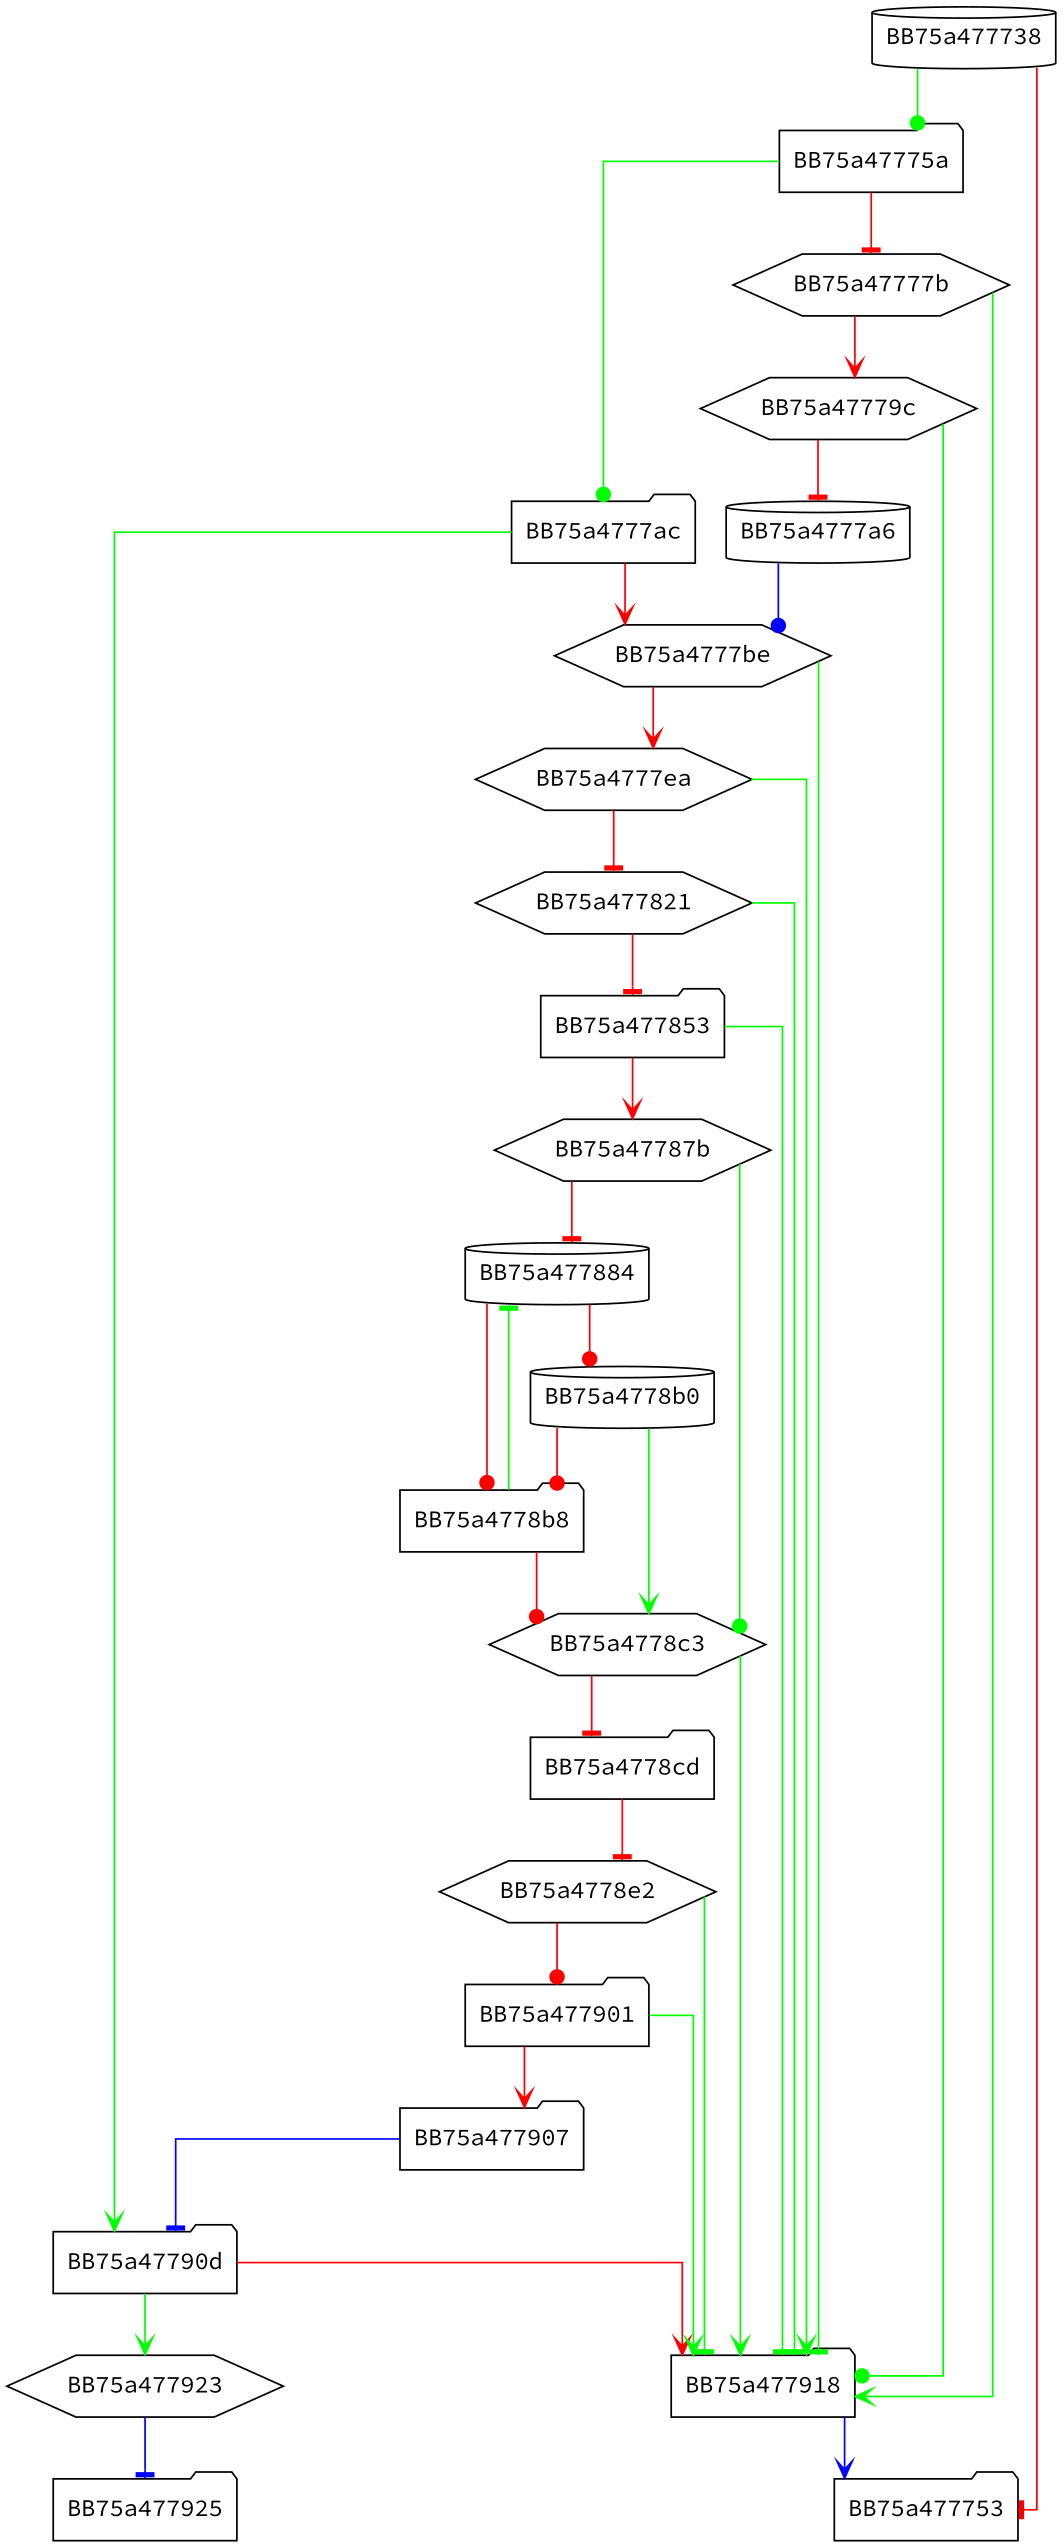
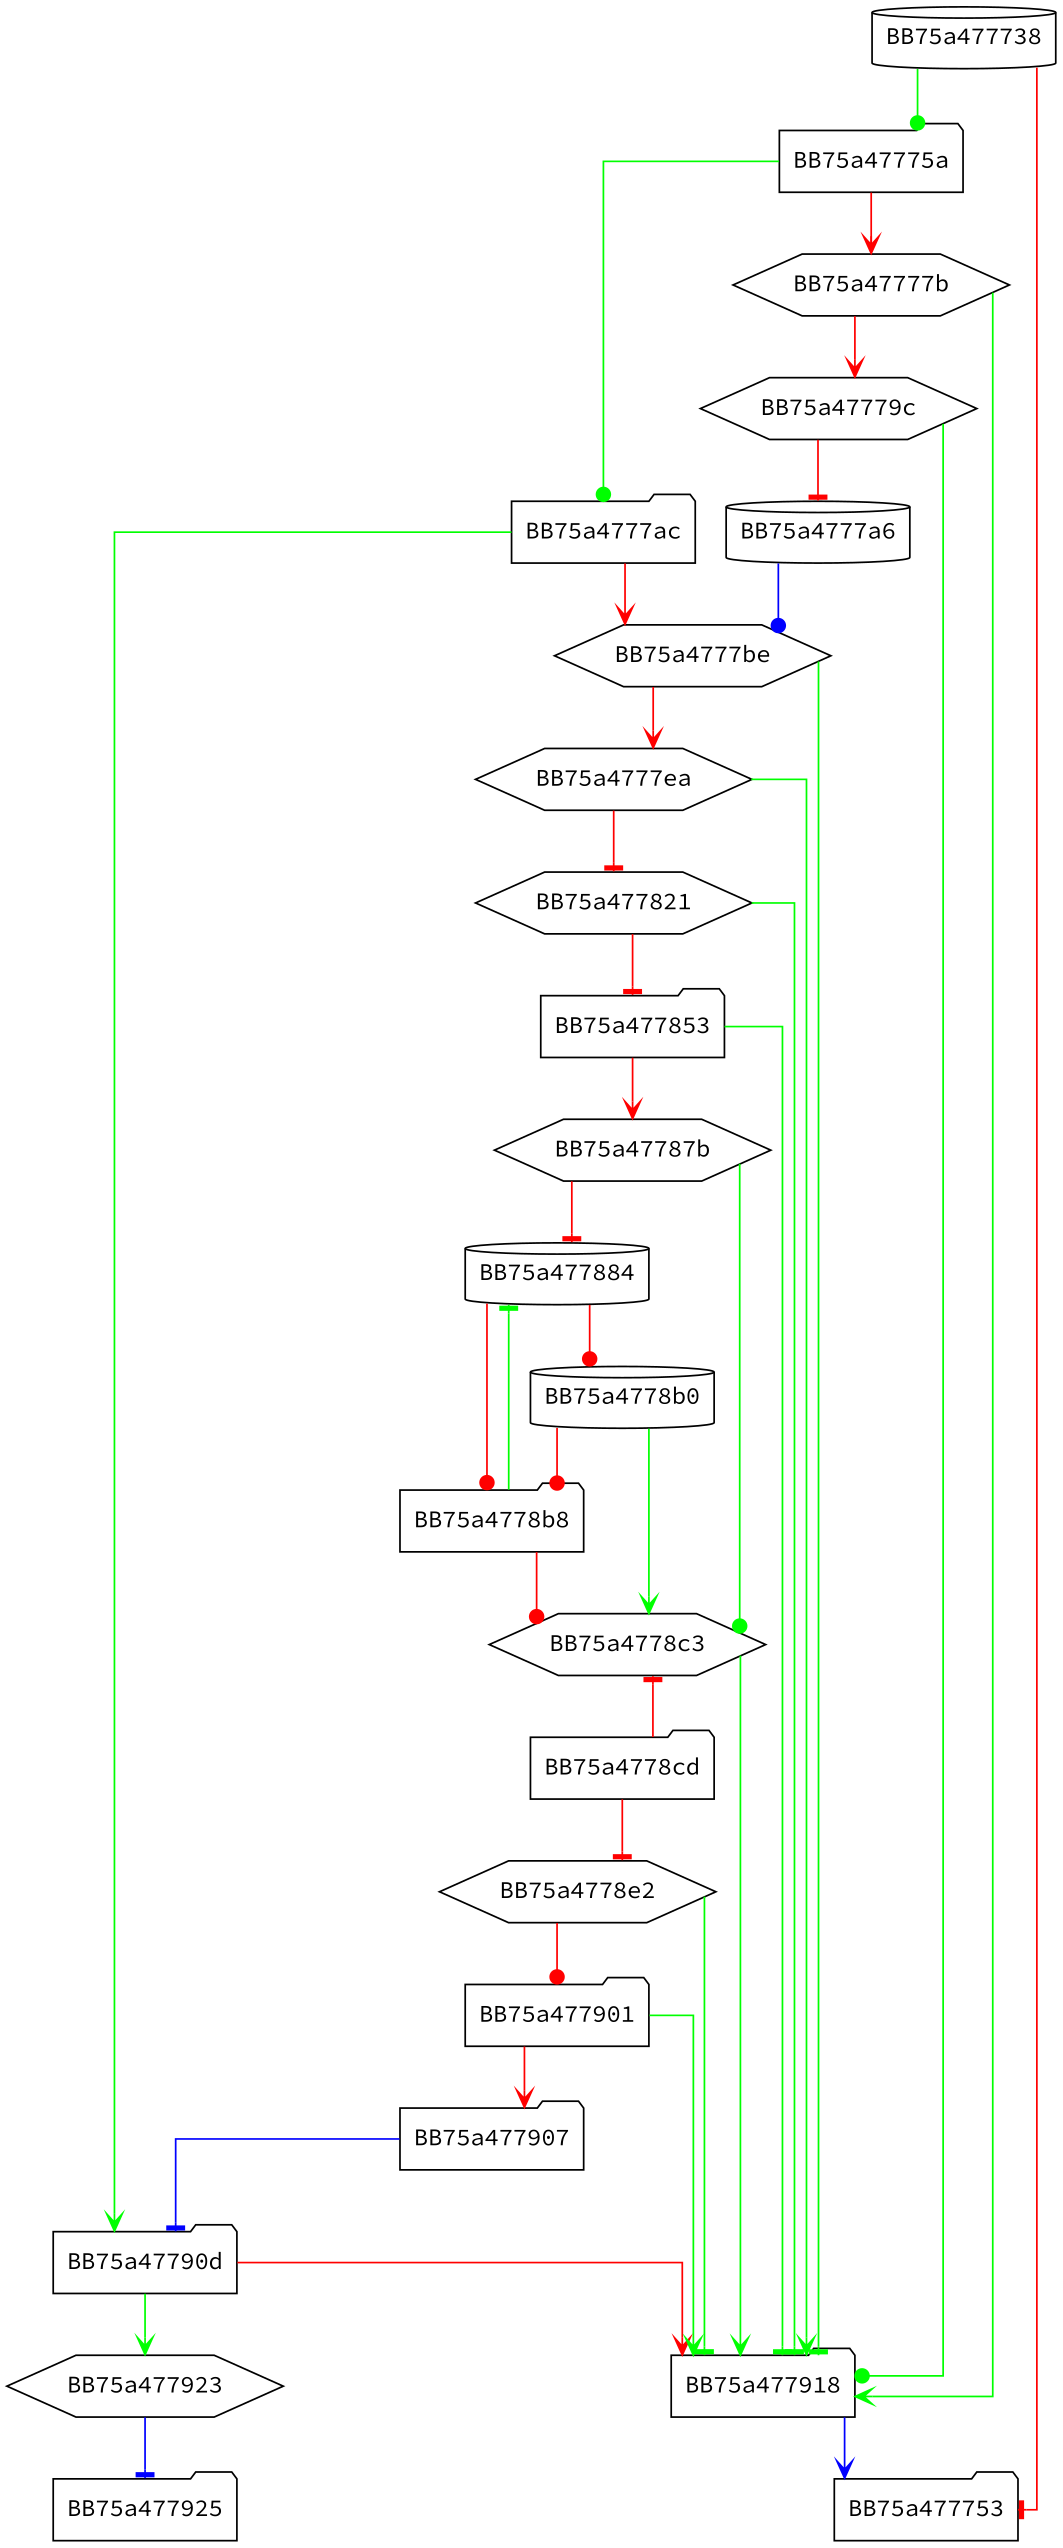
edge "BB75a47775a" -> "BB75a47777b": arrowhead tee -> vee
edge "BB75a4778c3" -> "BB75a4778cd": reversed
